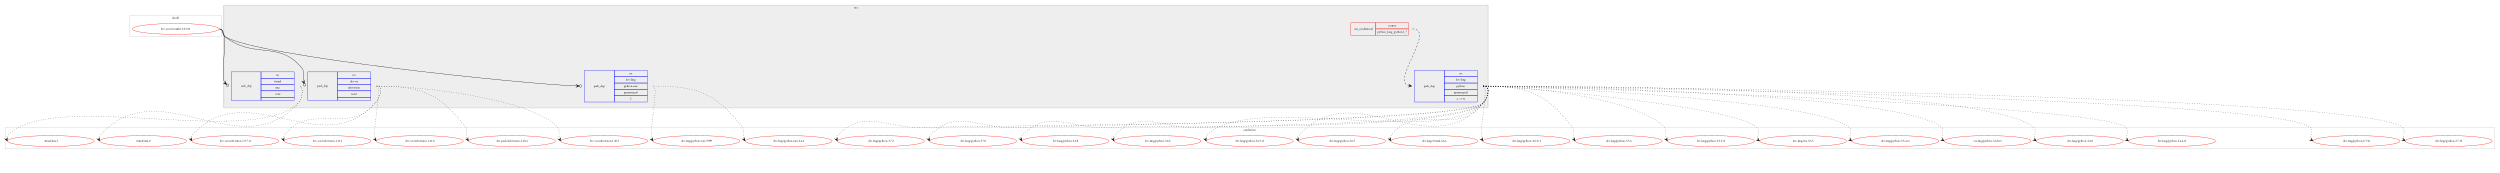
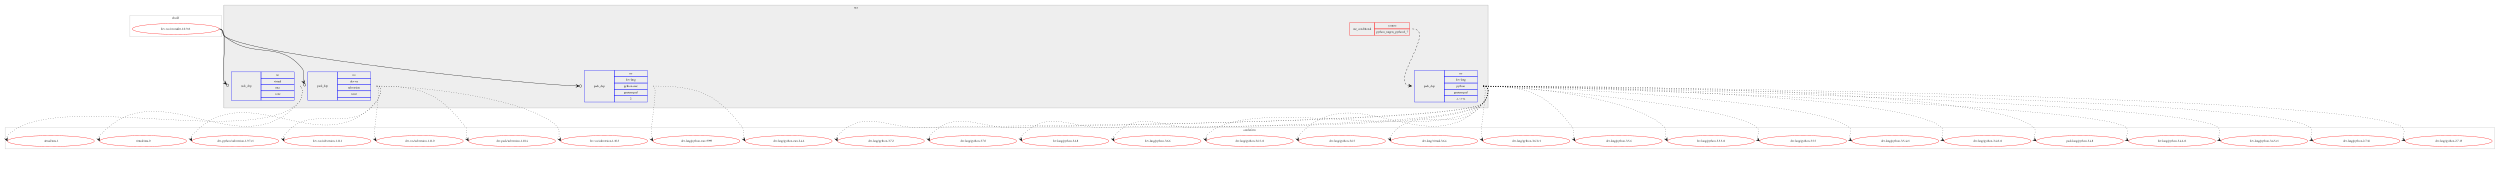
node "use_conditional": text "python_lang_python2_7" -> "python_targets_python2_7"
node "dev-vcs/subversion-1.9.7-r1": label "dev-vcs/subversion-1.9.7-r1" -> "dev-python/subversion-1.9.7-r1"
node "dev-lang/use-3.5.5": label "dev-lang/use-3.5.5" -> "dev-lang/python-3.5.5"
node "vcs-lang/python-3.4.8-r1": label "vcs-lang/python-3.4.8-r1" -> "dev-lang/python-3.4.8-r1"
node "dev-lang/python-3.4.8": label "dev-lang/python-3.4.8" -> "pack-lang/python-3.4.8"
node "dev-lang/python-3.4.5-r1": added
